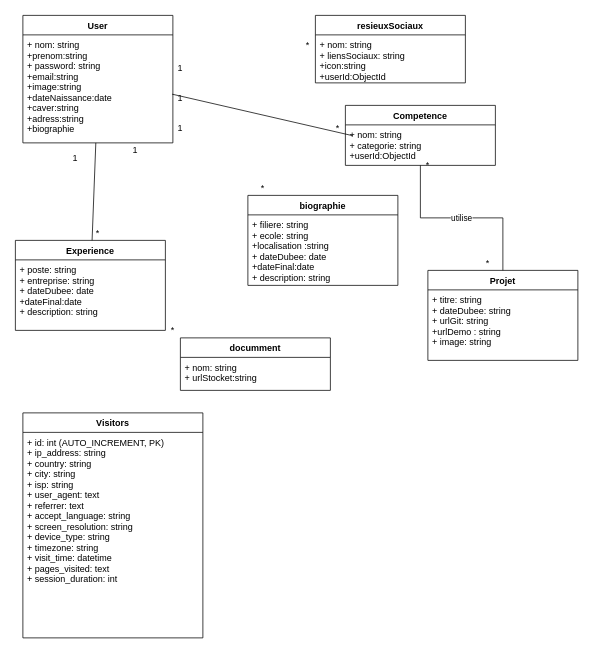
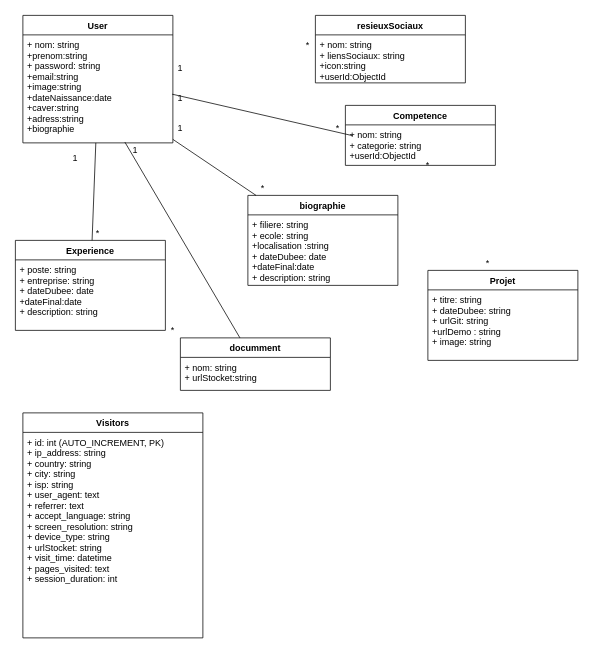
edge "+ nom: string +prenom:string + password: string +email:string +image:string +dateNaissance:date +caver:string +adress:string +biographie" -- "biographie": added
edge "Competence" -- "Projet": removed, label "utilise"
edge "+ nom: string +prenom:string + password: string +email:string +image:string +dateNaissance:date +caver:string +adress:string +biographie" -- "documment": added
node "+ id: int (AUTO_INCREMENT, PK) + ip_address: string + country: string + city: string + isp: string + user_agent: text + referrer: text + accept_language: string + screen_resolution: string + device_type: string + timezone: string + visit_time: datetime + pages_visited: text + session_duration: int": label "+ id: int (AUTO_INCREMENT, PK) + ip_address: string + country: string + city: string + isp: string + user_agent: text + referrer: text + accept_language: string + screen_resolution: string + device_type: string + timezone: string + visit_time: datetime + pages_visited: text + session_duration: int" -> "+ id: int (AUTO_INCREMENT, PK) + ip_address: string + country: string + city: string + isp: string + user_agent: text + referrer: text + accept_language: string + screen_resolution: string + device_type: string + urlStocket: string + visit_time: datetime + pages_visited: text + session_duration: int"
